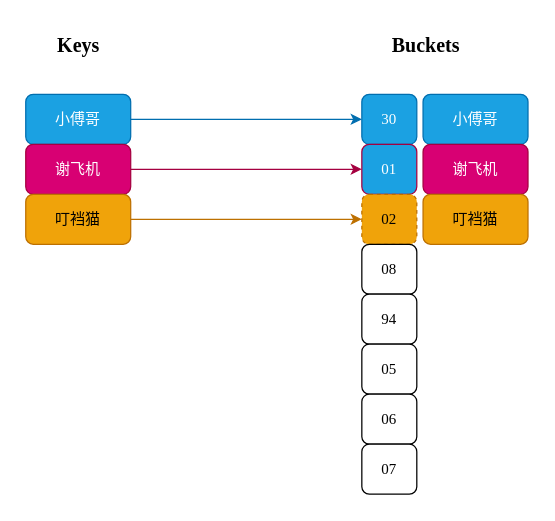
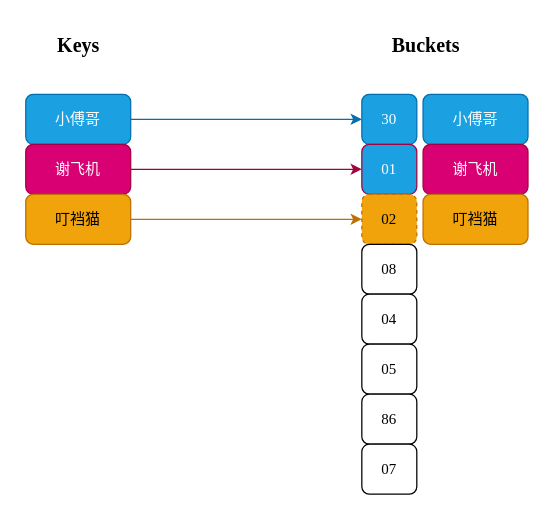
node "94": label "94" -> "04"
node "06": label "06" -> "86"
